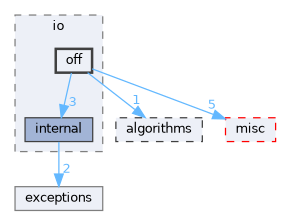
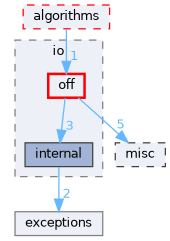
node "off": color grey25 -> red
edge "off" -> "algorithms": reversed
node "algorithms": color grey25 -> red
node "misc": color red -> grey25
